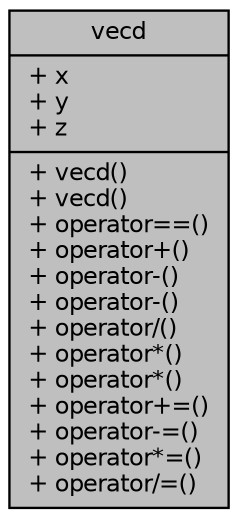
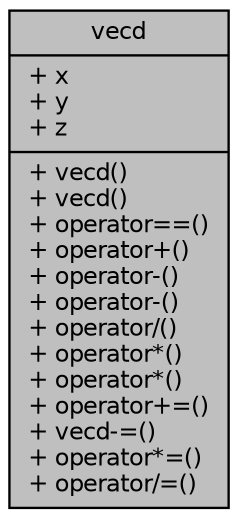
node "vecd": text "+ operator-=()" -> "+ vecd-=()"
